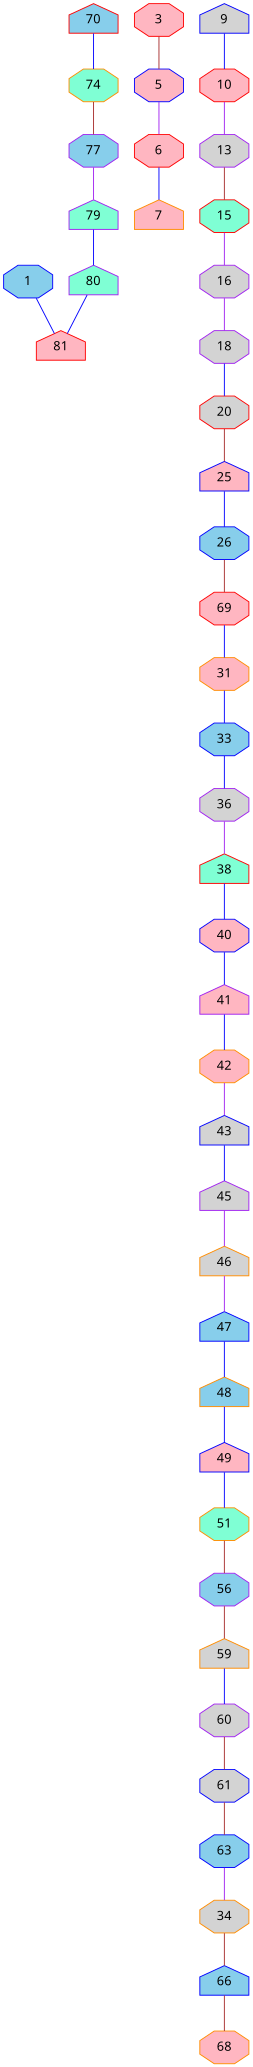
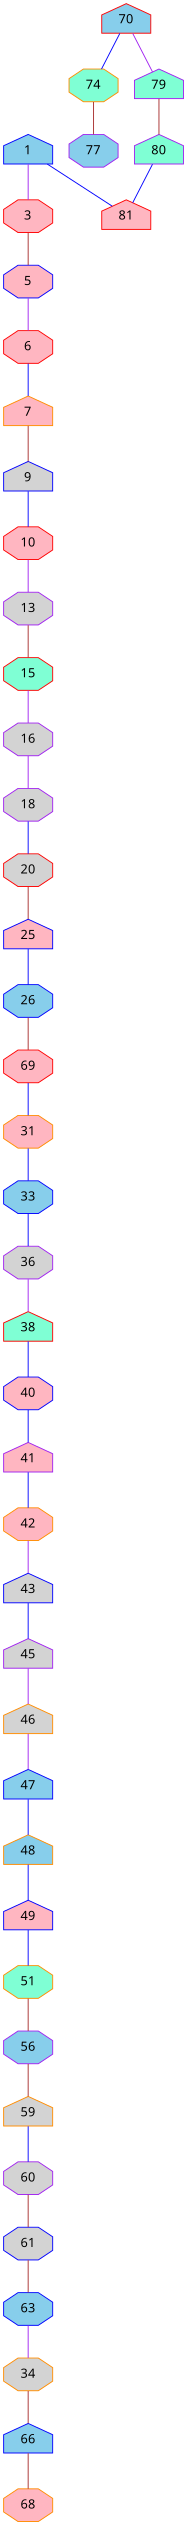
edge "1" -- "3": added
edge "77" -- "79": now "70" -- "79"
edge "79" -- "80": color blue -> brown
node "1": shape octagon -> house
edge "7" -- "9": added
